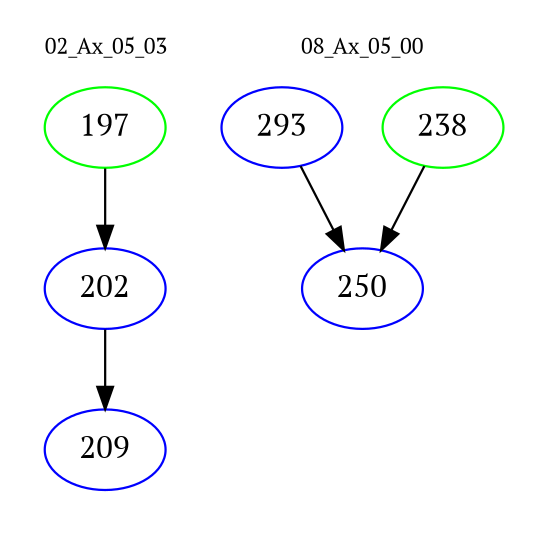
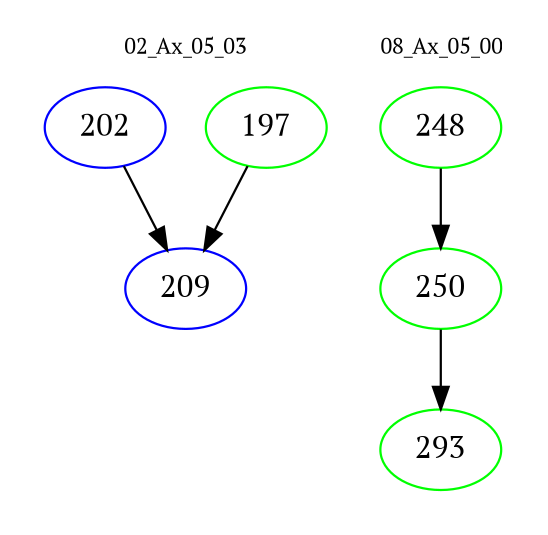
node "293": color blue -> green
node "238": label "238" -> "248"
edge "197" -> "202": now "197" -> "209"
edge "293" -> "250": reversed
node "250": color blue -> green
